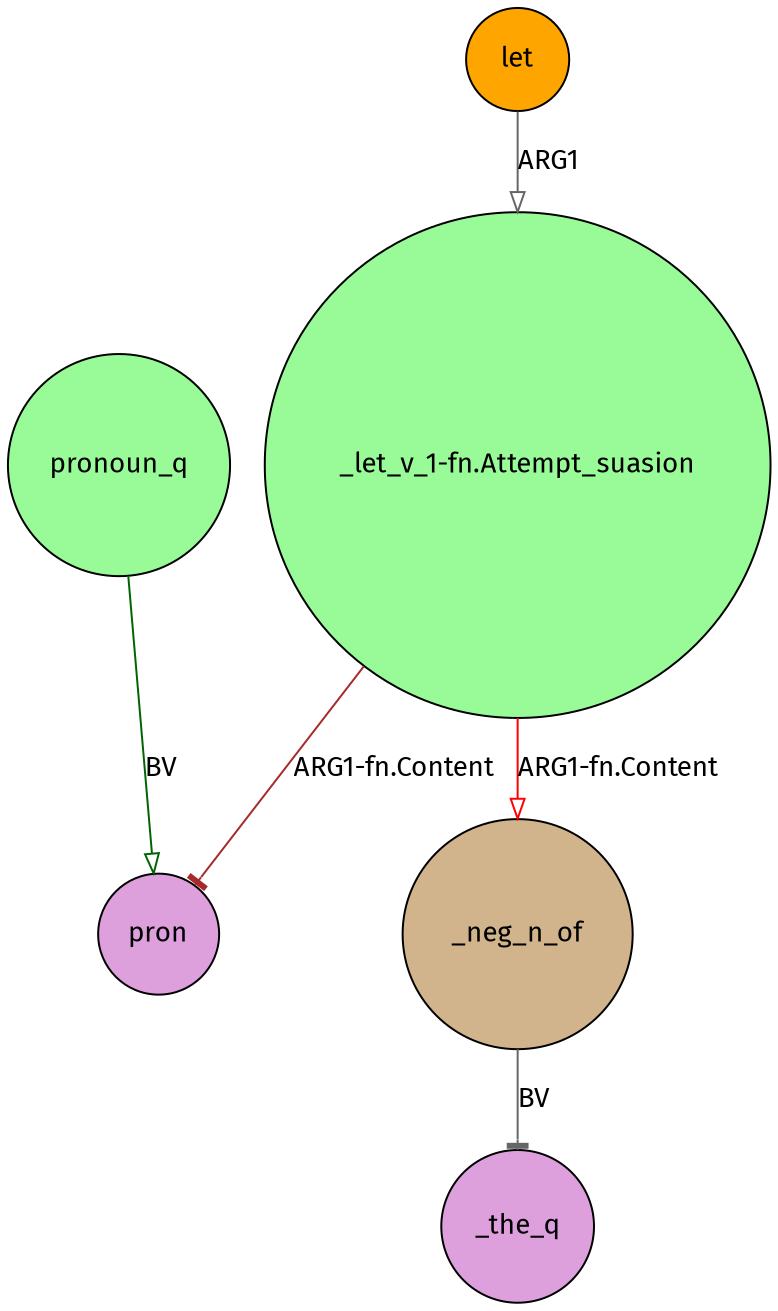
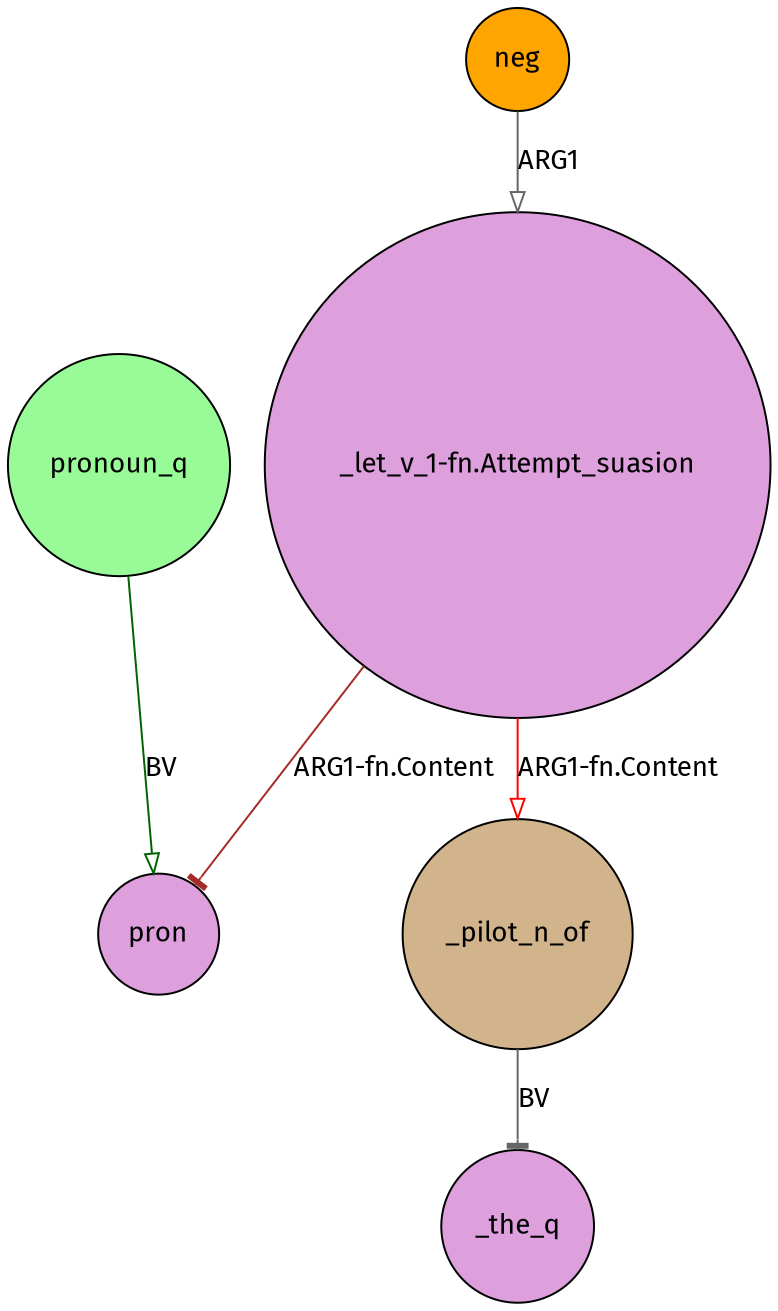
node "let": label "let" -> "neg"
node "_let_v_1-fn.Attempt_suasion": fillcolor palegreen -> plum
node "_neg_n_of": label "_neg_n_of" -> "_pilot_n_of"
